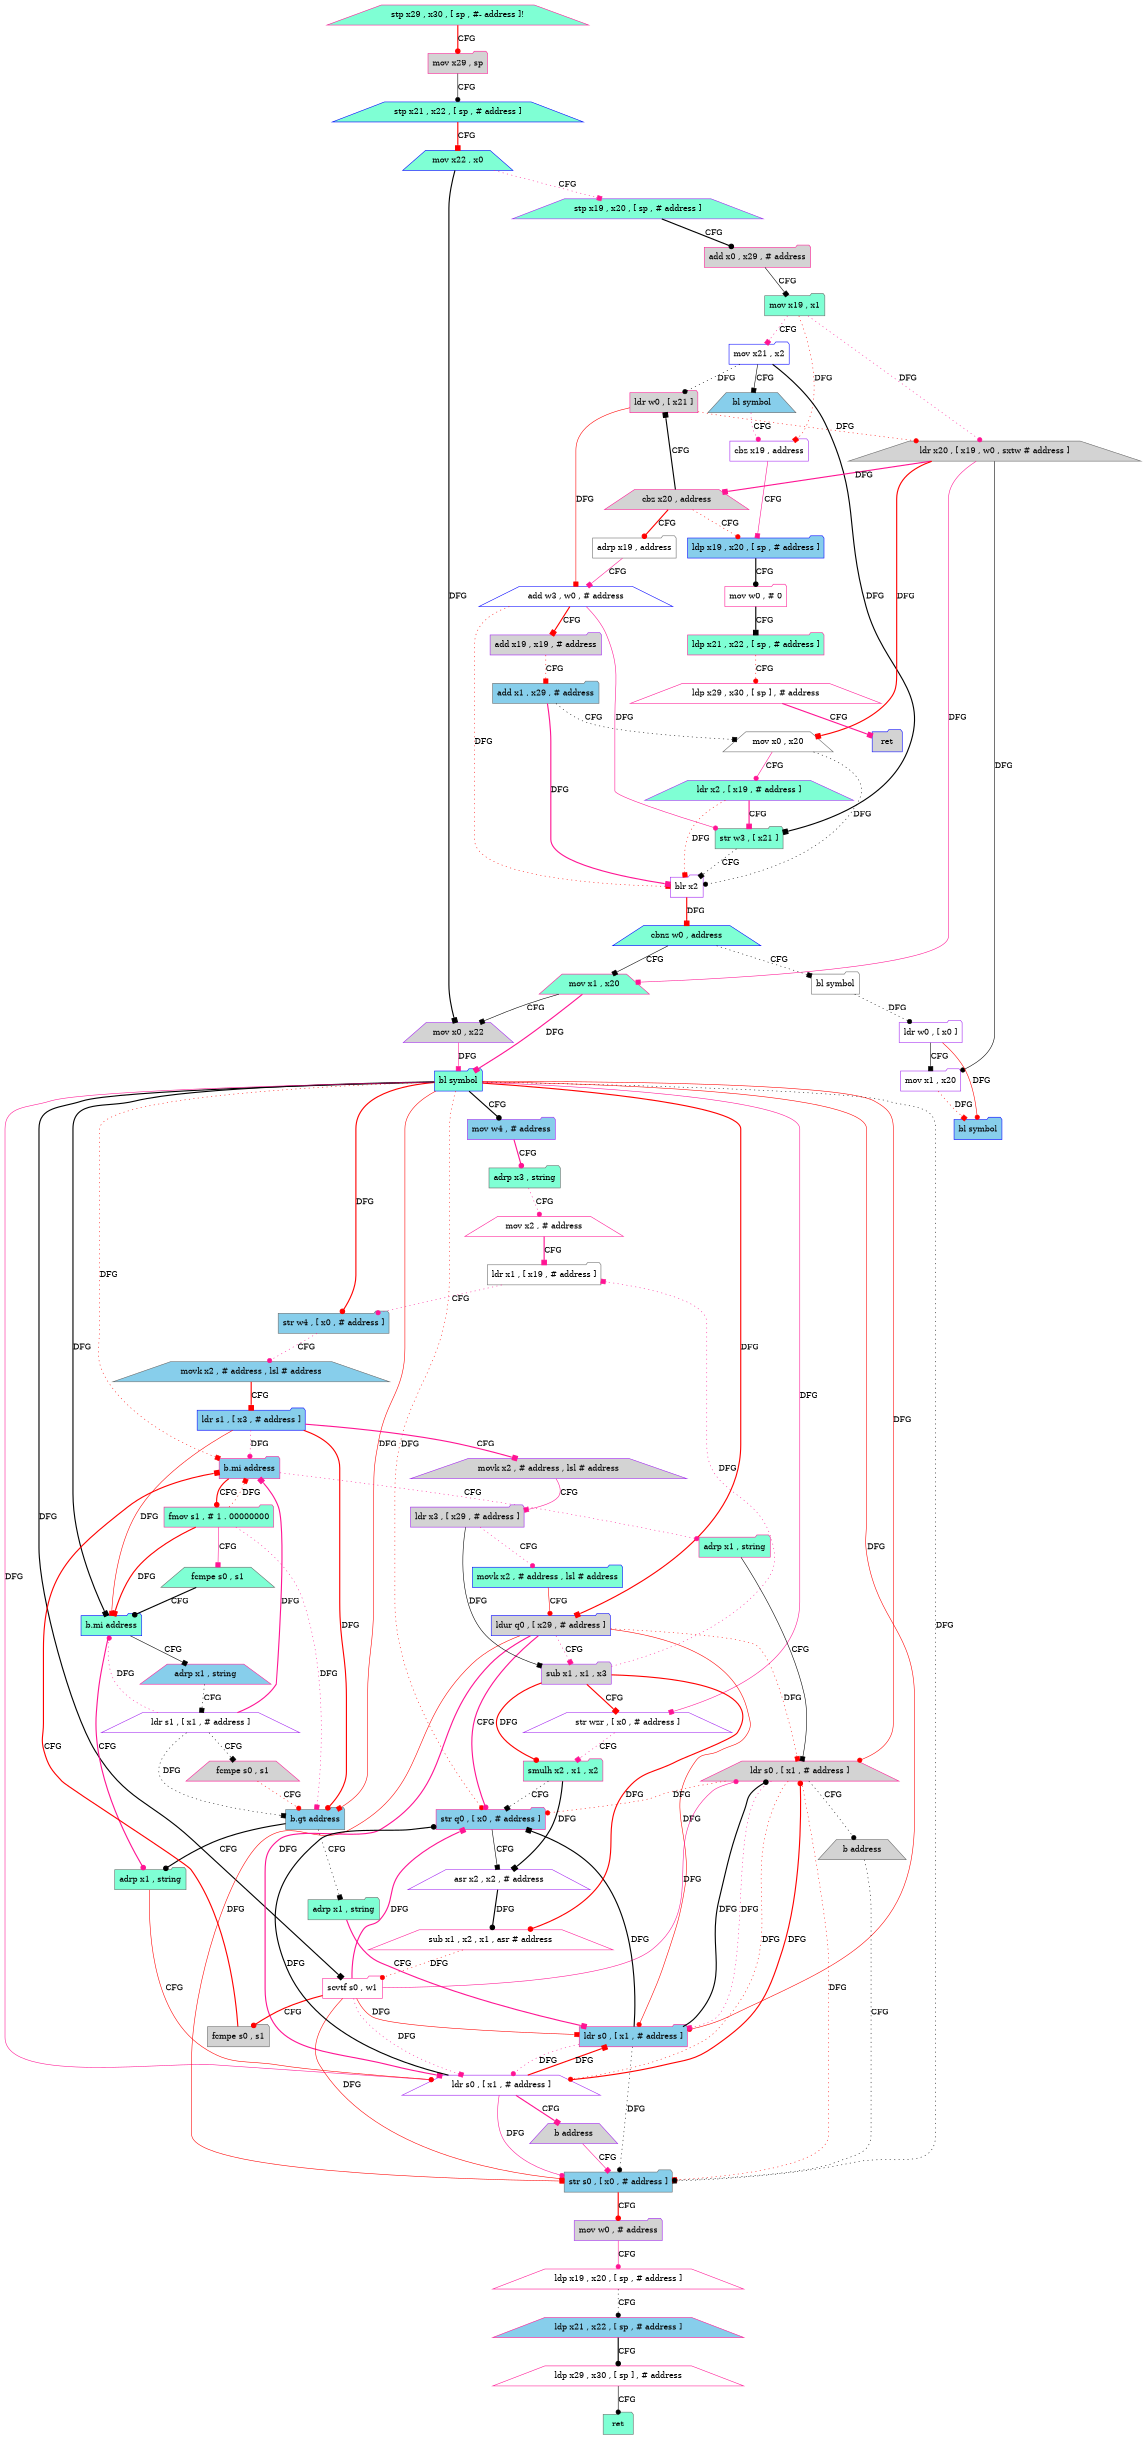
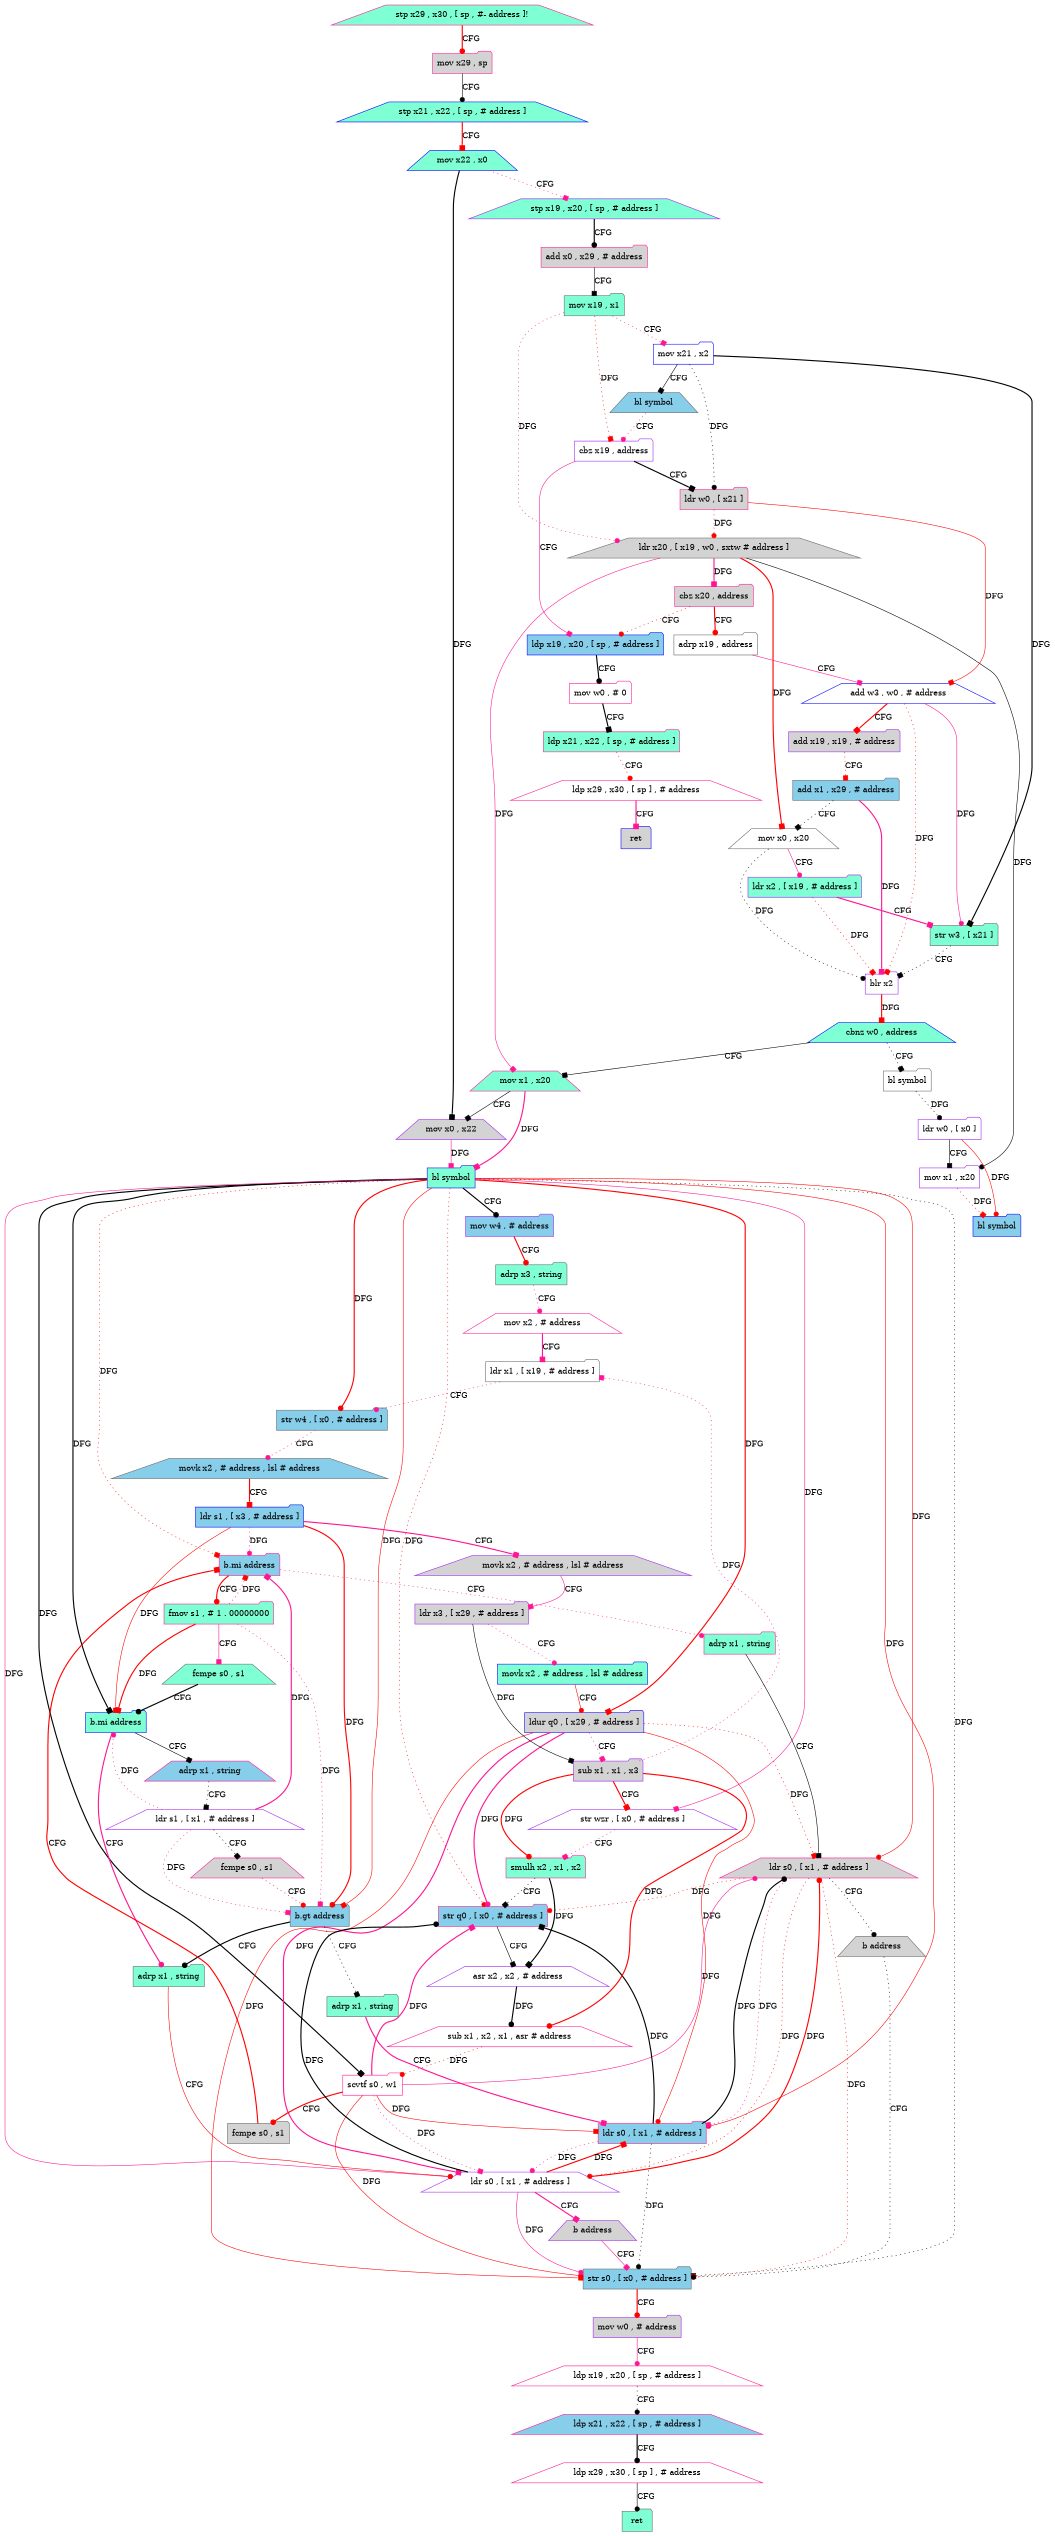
edge "cbz x20 , address" -> "ldr w0 , [ x21 ]": now "cbz x19 , address" -> "ldr w0 , [ x21 ]"
node "cbz x20 , address": shape trapezium -> folder
node "ldr x2 , [ x19 , # address ]": shape trapezium -> folder
edge "mov w4 , # address" -> "adrp x3 , string": color deeppink -> red
edge "ldur q0 , [ x29 , # address ]" -> "str q0 , [ x0 , # address ]": label "CFG" -> "DFG"
edge "ldr s1 , [ x1 , # address ]" -> "b.gt address": color black -> deeppink
